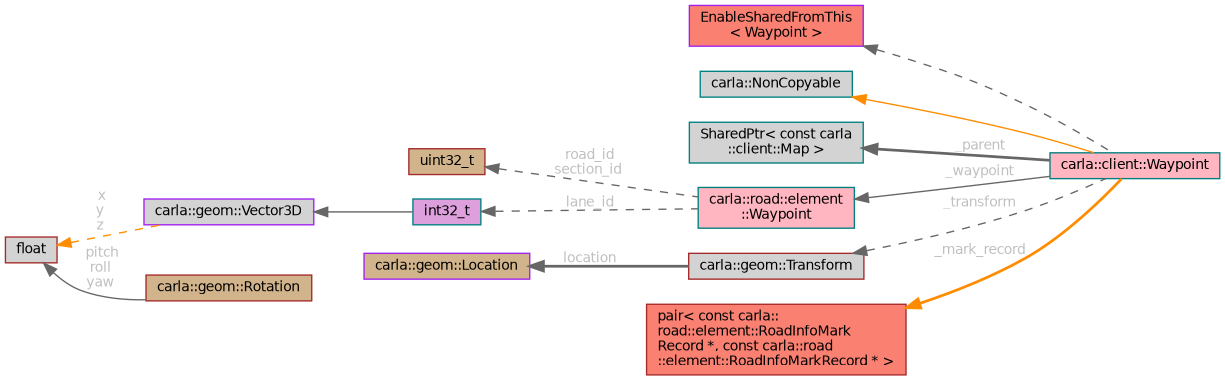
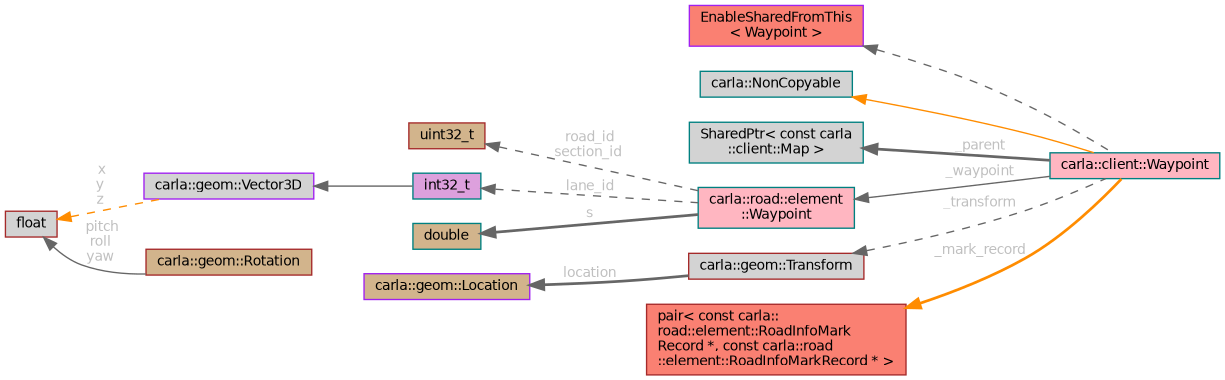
node "double": added
